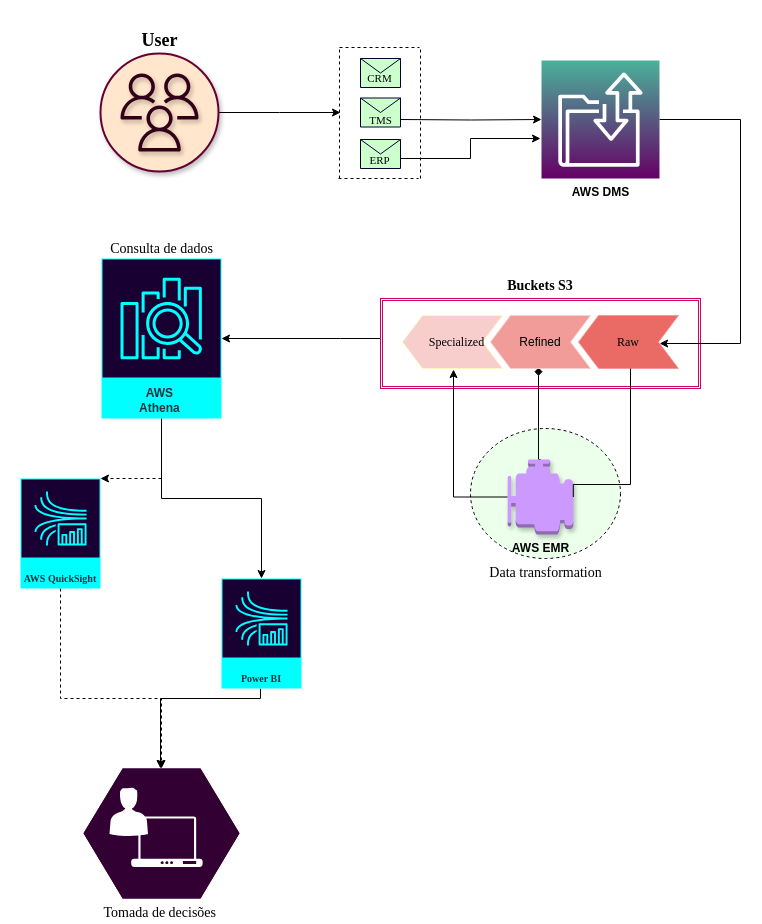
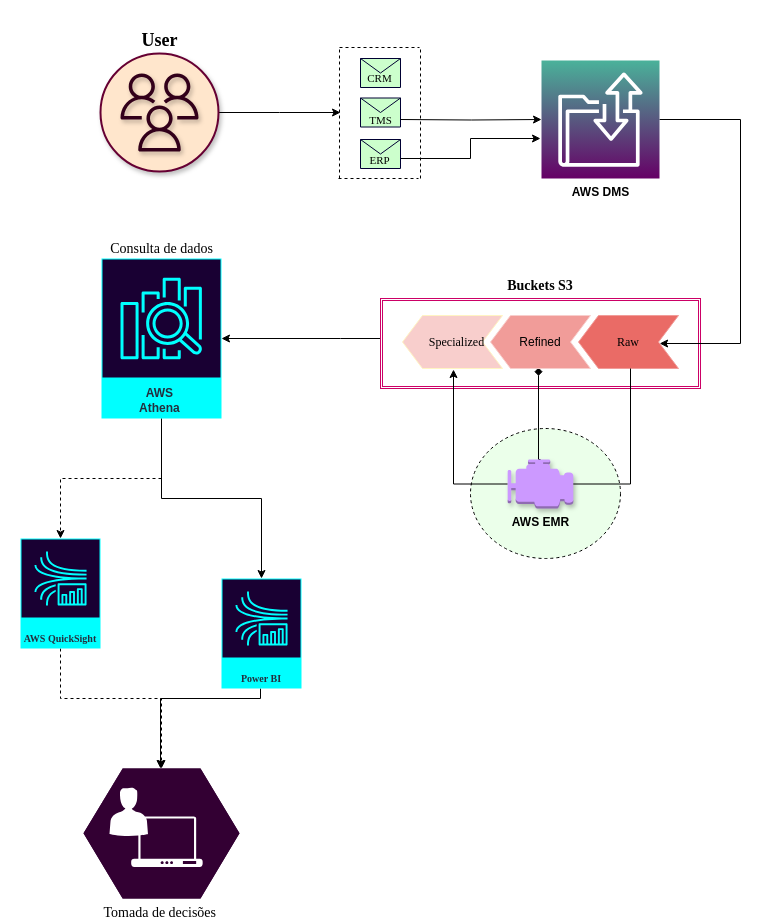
node "AWS EMR": size 66x75 -> 66x49
node "AWS QuickSight": moved (61, 534) -> (61, 594)
node "Data transformation": removed
